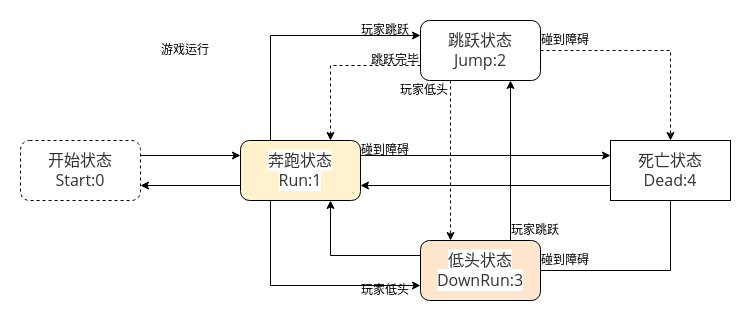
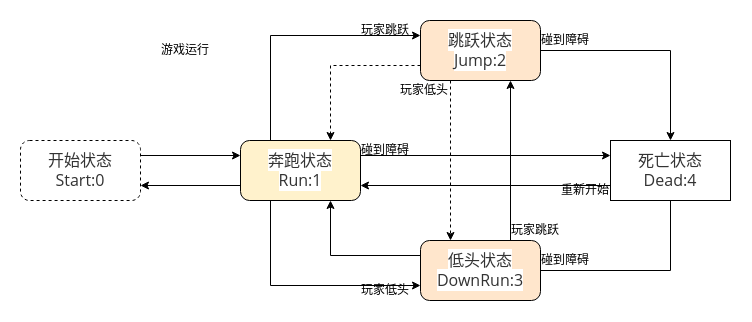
node "跳跃状态 Jump:2": fillcolor #ffffff -> #ffe6cc
edge "跳跃状态 Jump:2" -> "死亡状态 Dead:4": style dashed -> solid
node "跳跃完毕": removed
node "重新开始": added
